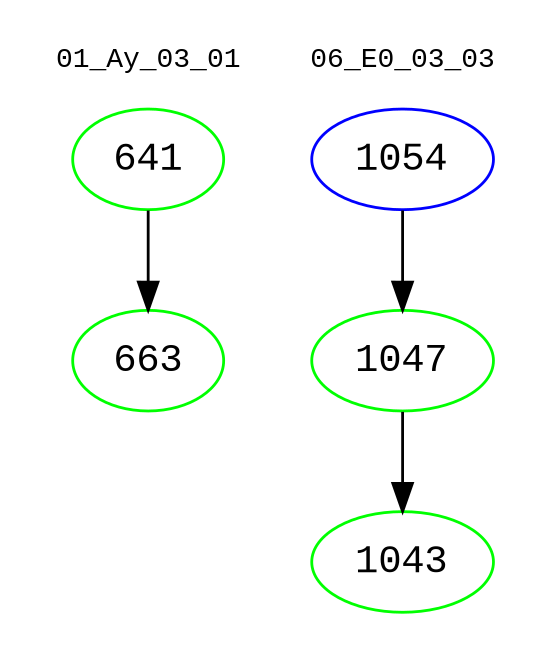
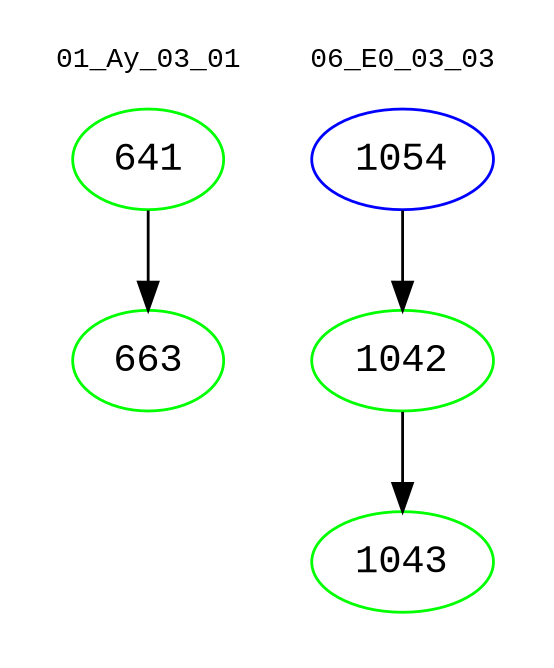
node "1047": label "1047" -> "1042"
